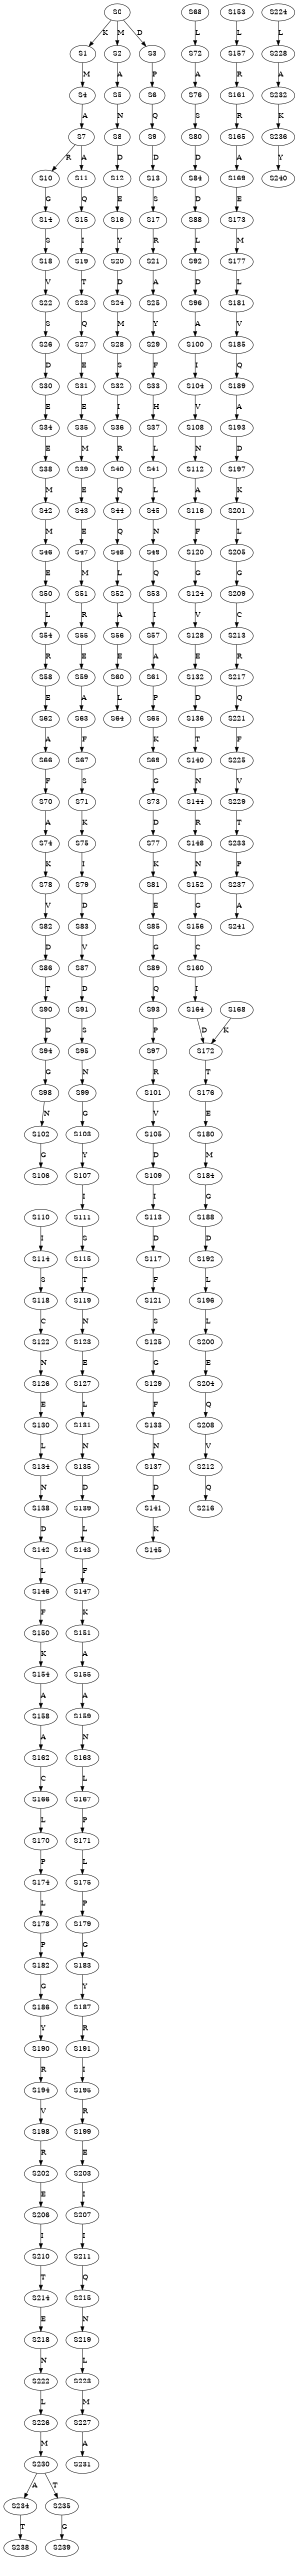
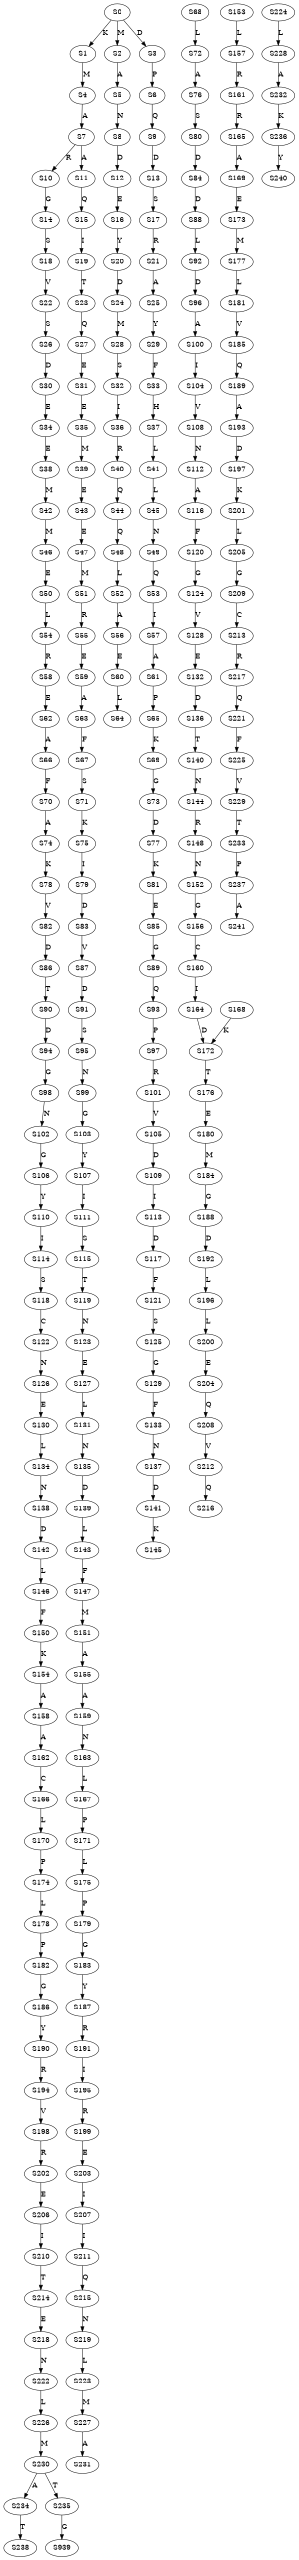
edge "S106" -> "S110": added, label "Y"
edge "S147" -> "S151": label "K" -> "M"
node "S239": label "S239" -> "S939"
